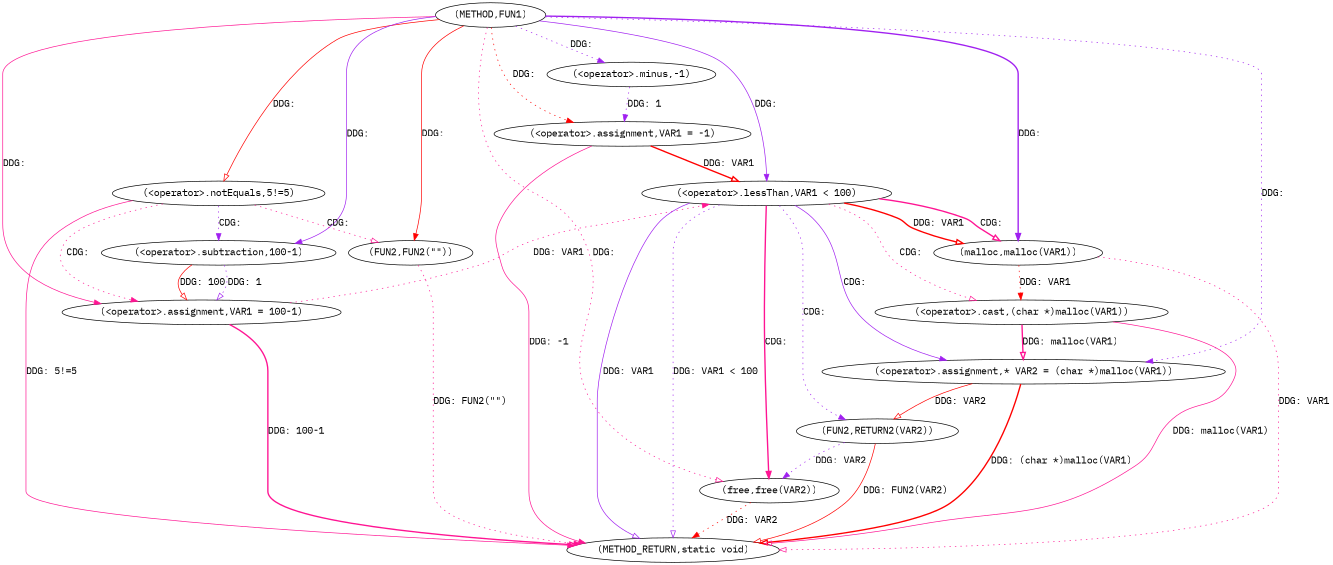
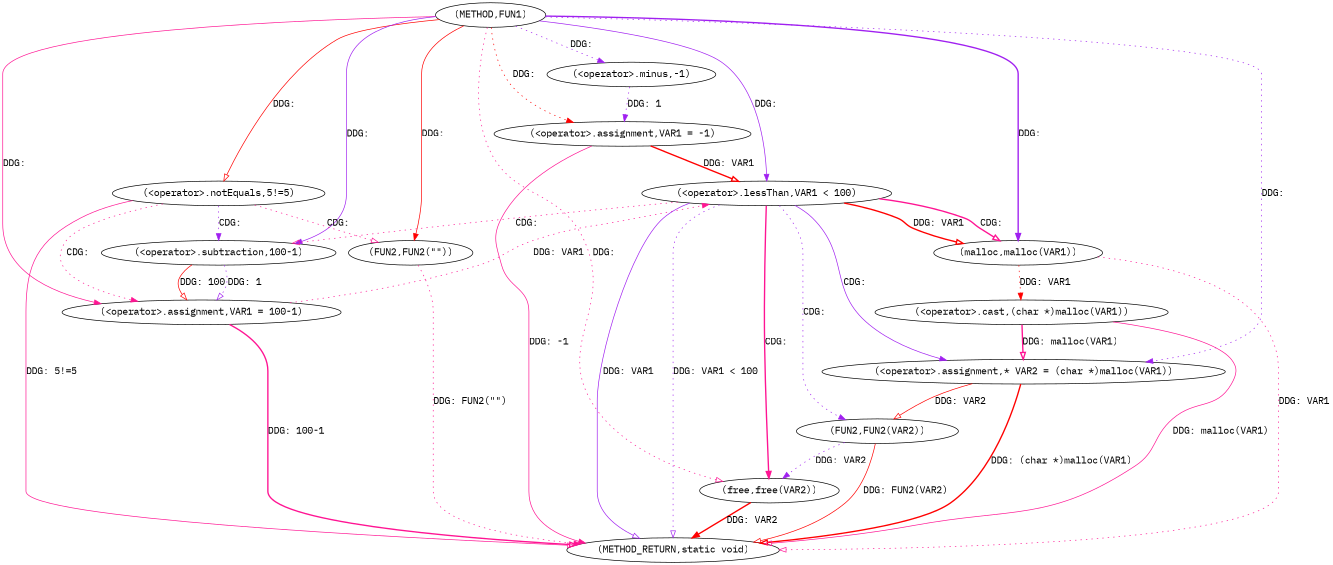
edge "(<operator>.lessThan,VAR1 < 100)" -> "(<operator>.cast,(char *)malloc(VAR1))": now "(<operator>.lessThan,VAR1 < 100)" -> "(<operator>.subtraction,100-1)"
node "(FUN2,RETURN2(VAR2))": label "(FUN2,RETURN2(VAR2))" -> "(FUN2,FUN2(VAR2))"
edge "(<operator>.notEquals,5!=5)" -> "(METHOD_RETURN,static void)": arrowhead normal -> onormal
edge "(free,free(VAR2))" -> "(METHOD_RETURN,static void)": style dotted -> bold
